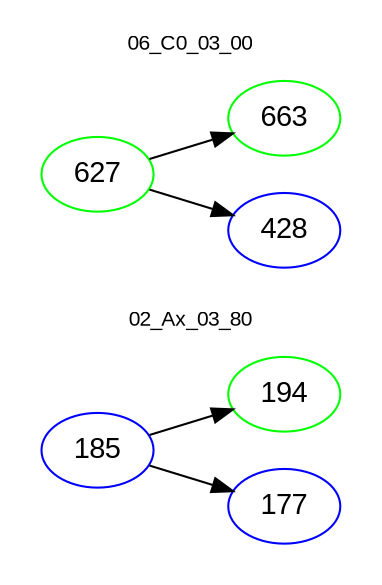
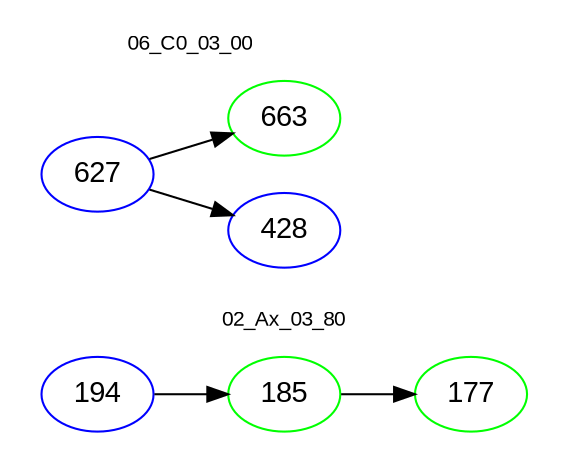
node "627": color green -> blue
node "194": color green -> blue
edge "185" -> "194": reversed
node "185": color blue -> green
node "177": color blue -> green
